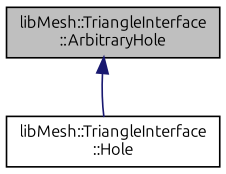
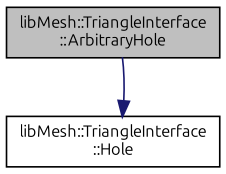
edge "libMesh::TriangleInterface ::Hole" -> "libMesh::TriangleInterface ::ArbitraryHole": reversed
